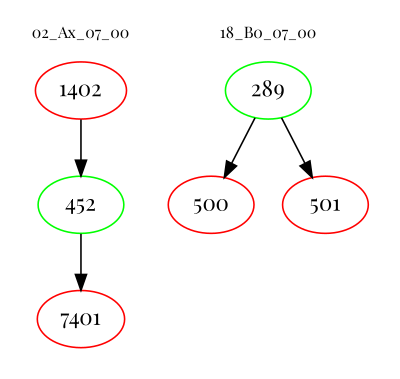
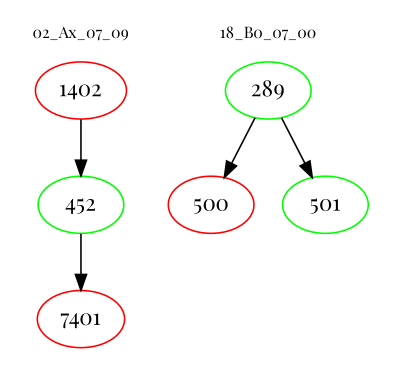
cluster "02_Ax_07_00": label "02_Ax_07_00" -> "02_Ax_07_09"
node "501": color red -> green
